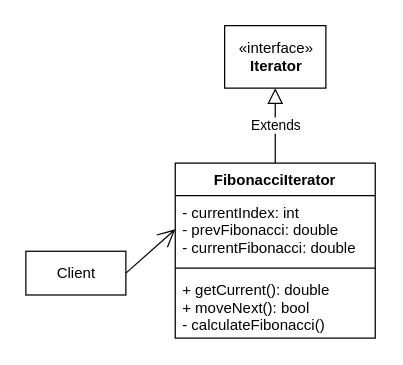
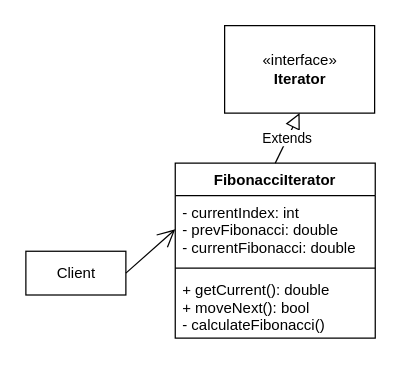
node "«interface» Iterator": size 101x63 -> 150x88
